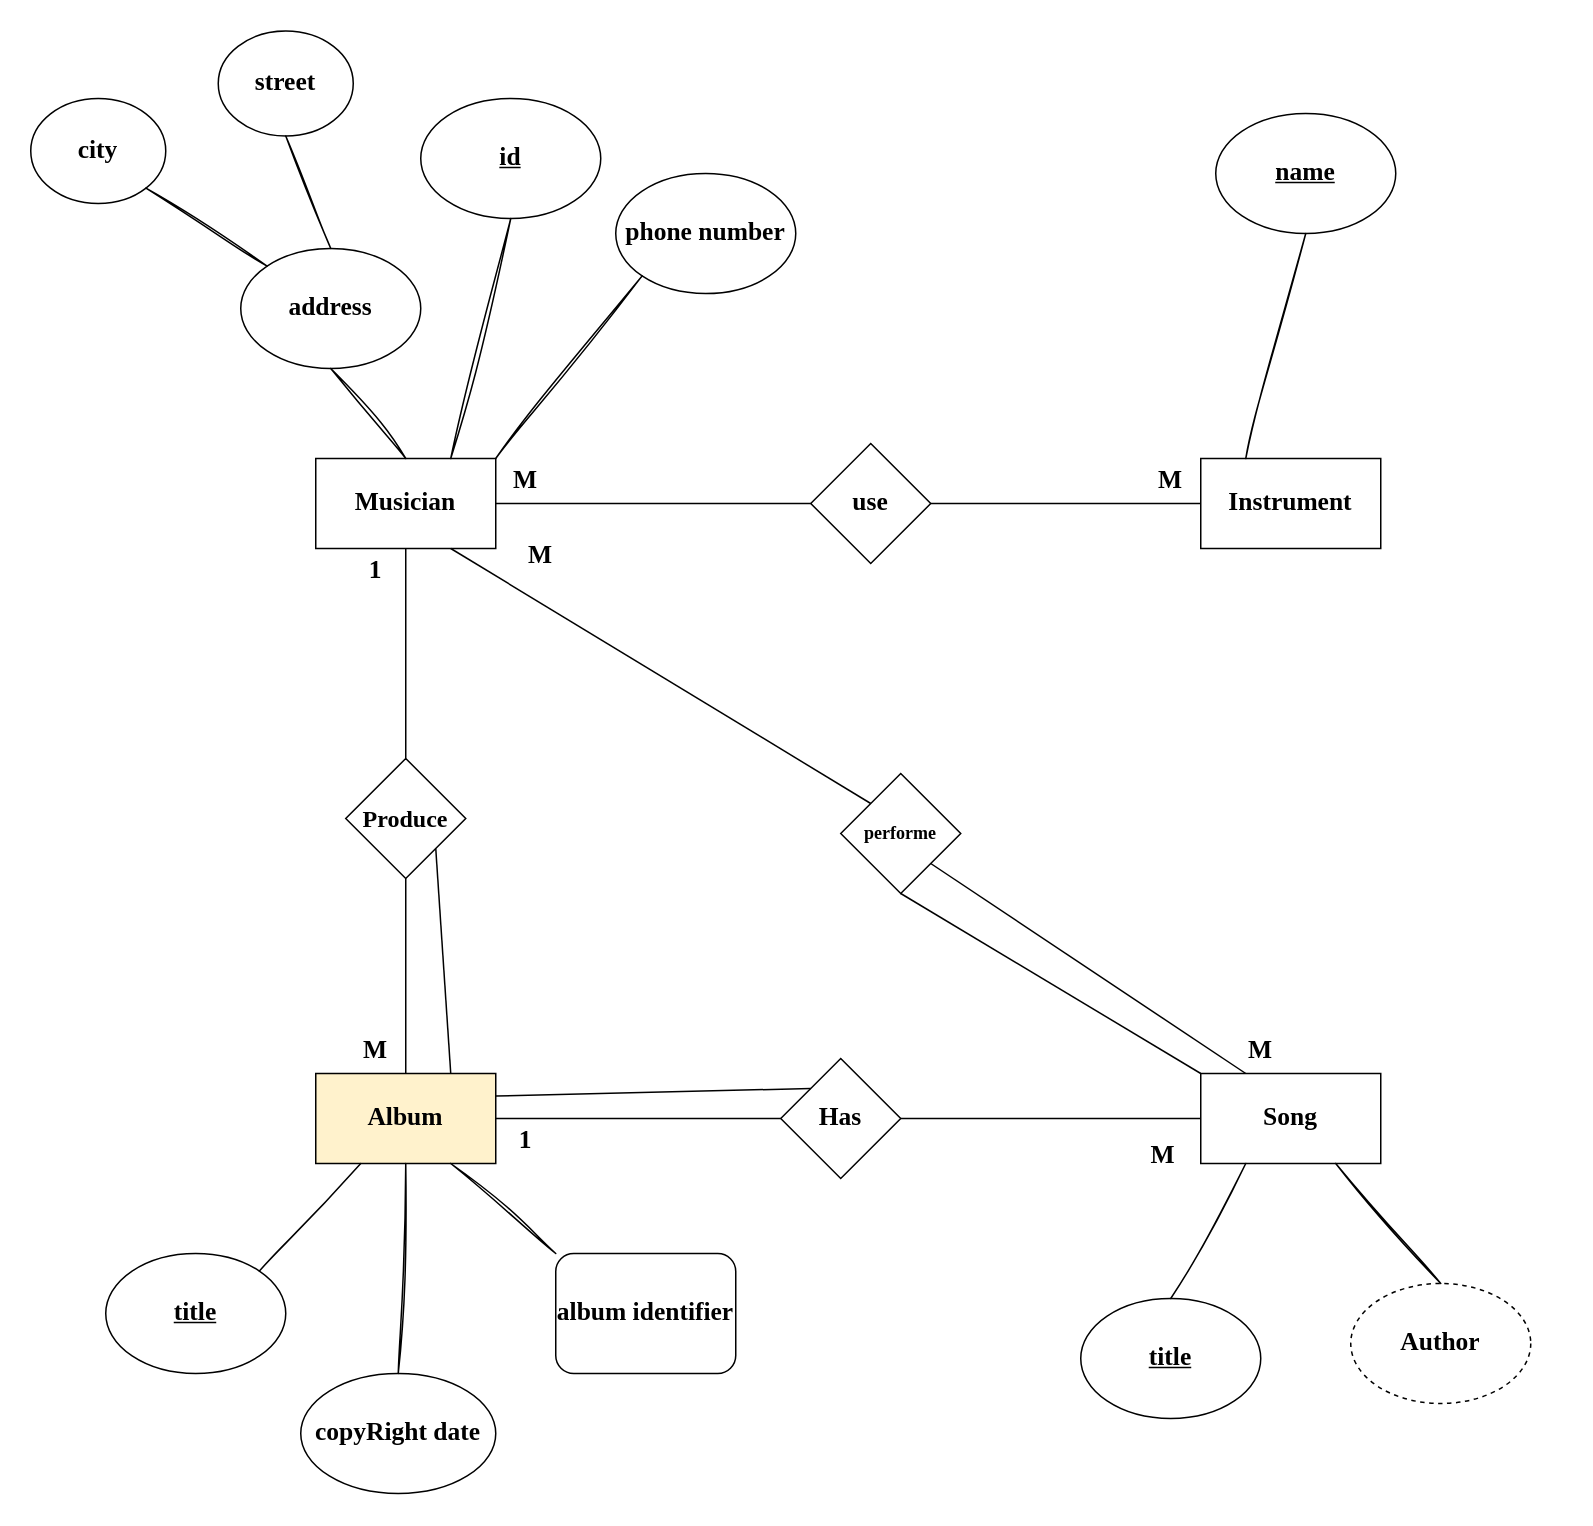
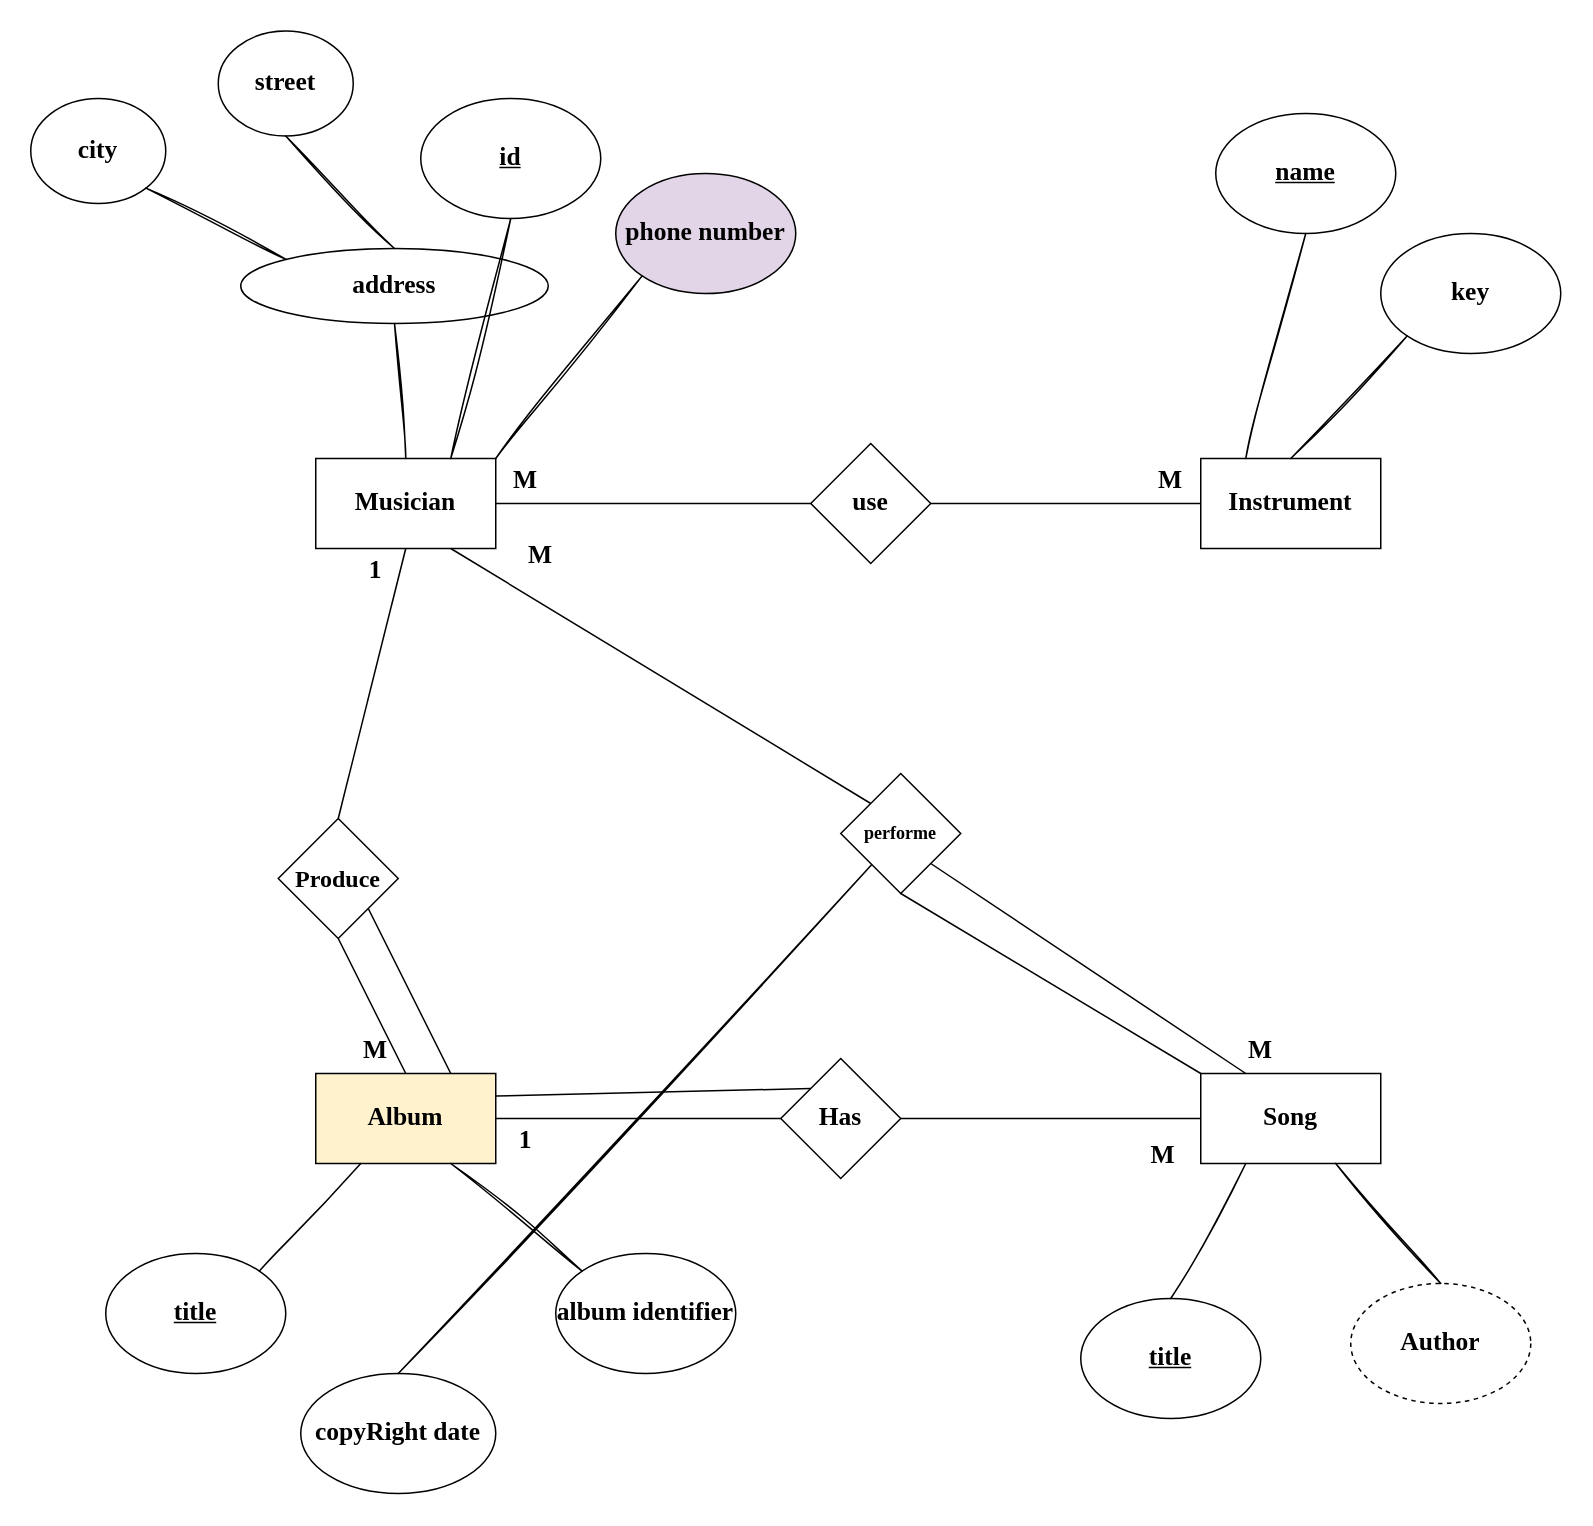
node "phone number": fillcolor #ffffff -> #e1d5e7
node "key": added
node "address": size 180x120 -> 308x75
edge "key" -- "Instrument": added
node "Produce": moved (406, 818) -> (338, 878)
edge "Album" -- "copyRight date": now "performe" -- "copyRight date"
node "album identifier": shape rounded rectangle -> ellipse
